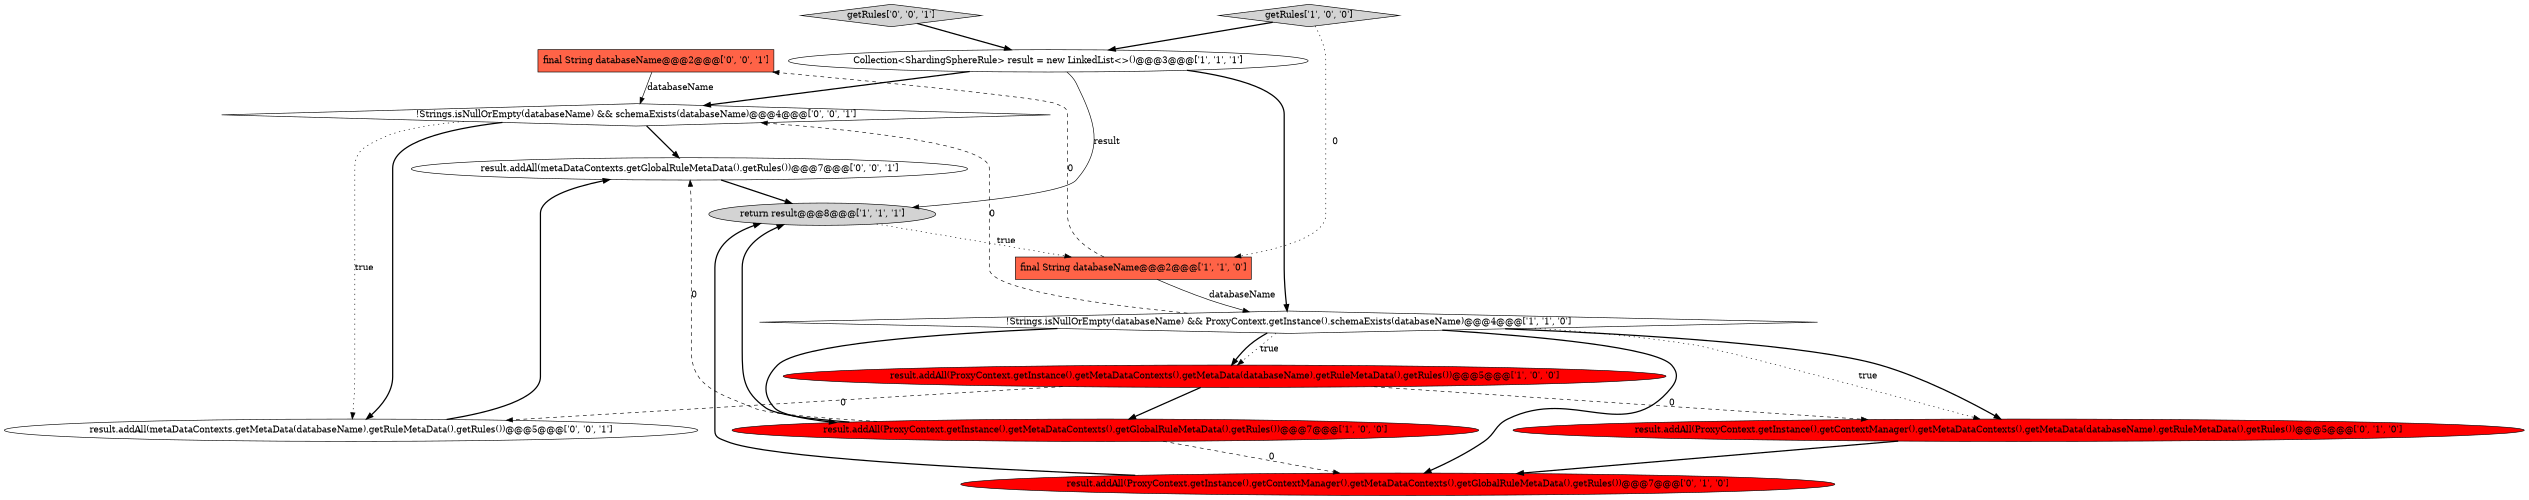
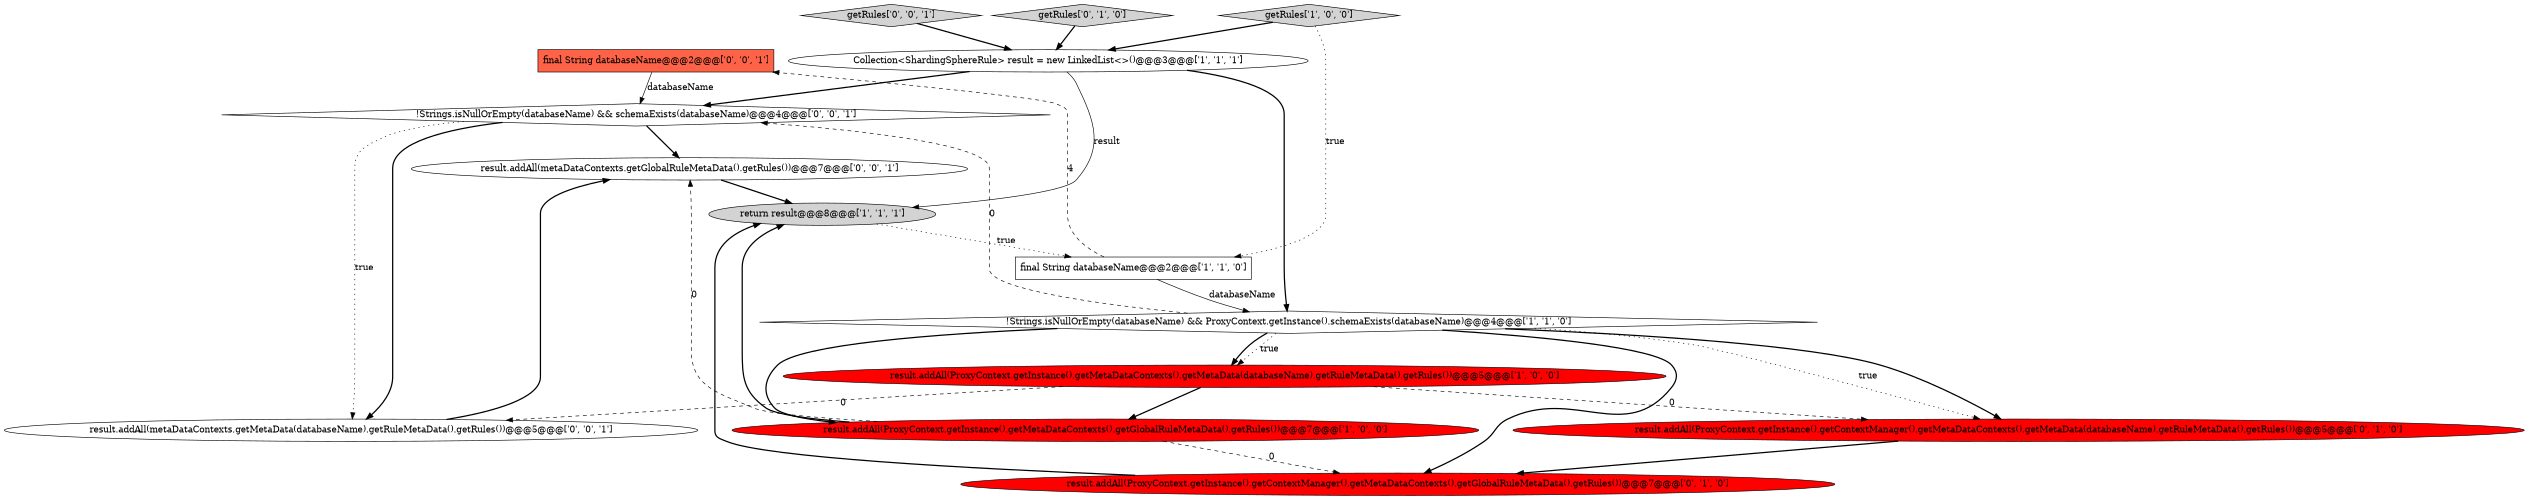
node "getRules['0', '1', '0']": added
edge "getRules['1', '0', '0']" -> "final String databaseName@@@2@@@['1', '1', '0']": label "0" -> "true"
edge "final String databaseName@@@2@@@['1', '1', '0']" -> "final String databaseName@@@2@@@['0', '0', '1']": label "0" -> "4"
node "final String databaseName@@@2@@@['1', '1', '0']": fillcolor tomato -> white
